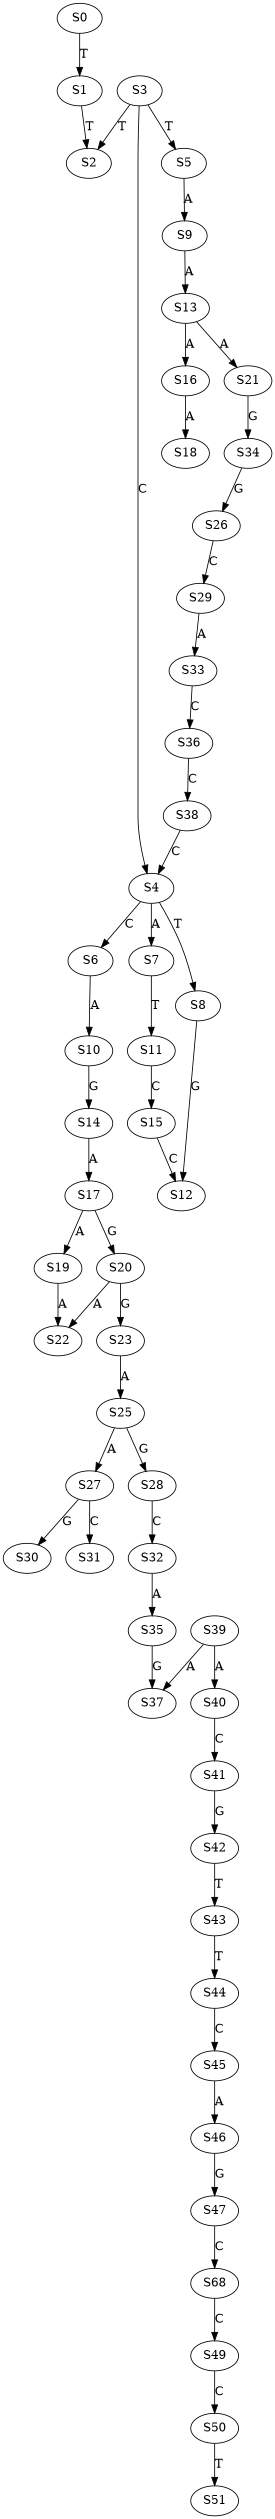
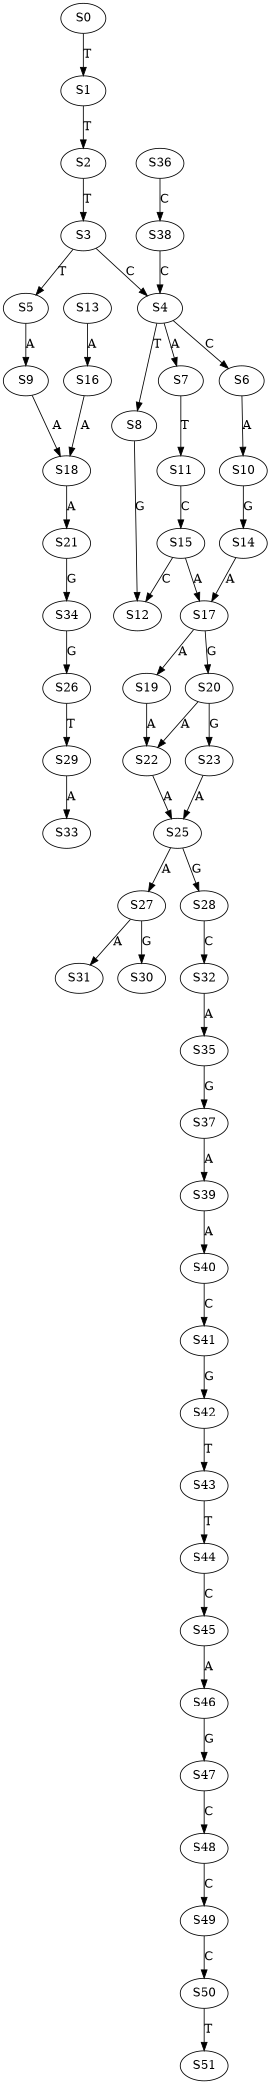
edge "S3" -> "S2": reversed
edge "S9" -> "S13": now "S9" -> "S18"
edge "S13" -> "S21": now "S18" -> "S21"
edge "S26" -> "S29": label "C" -> "T"
edge "S15" -> "S17": added, label "A"
edge "S33" -> "S36": removed, label "C"
edge "S22" -> "S25": added, label "A"
edge "S27" -> "S31": label "C" -> "A"
edge "S39" -> "S37": reversed
node "S68": label "S68" -> "S48"
